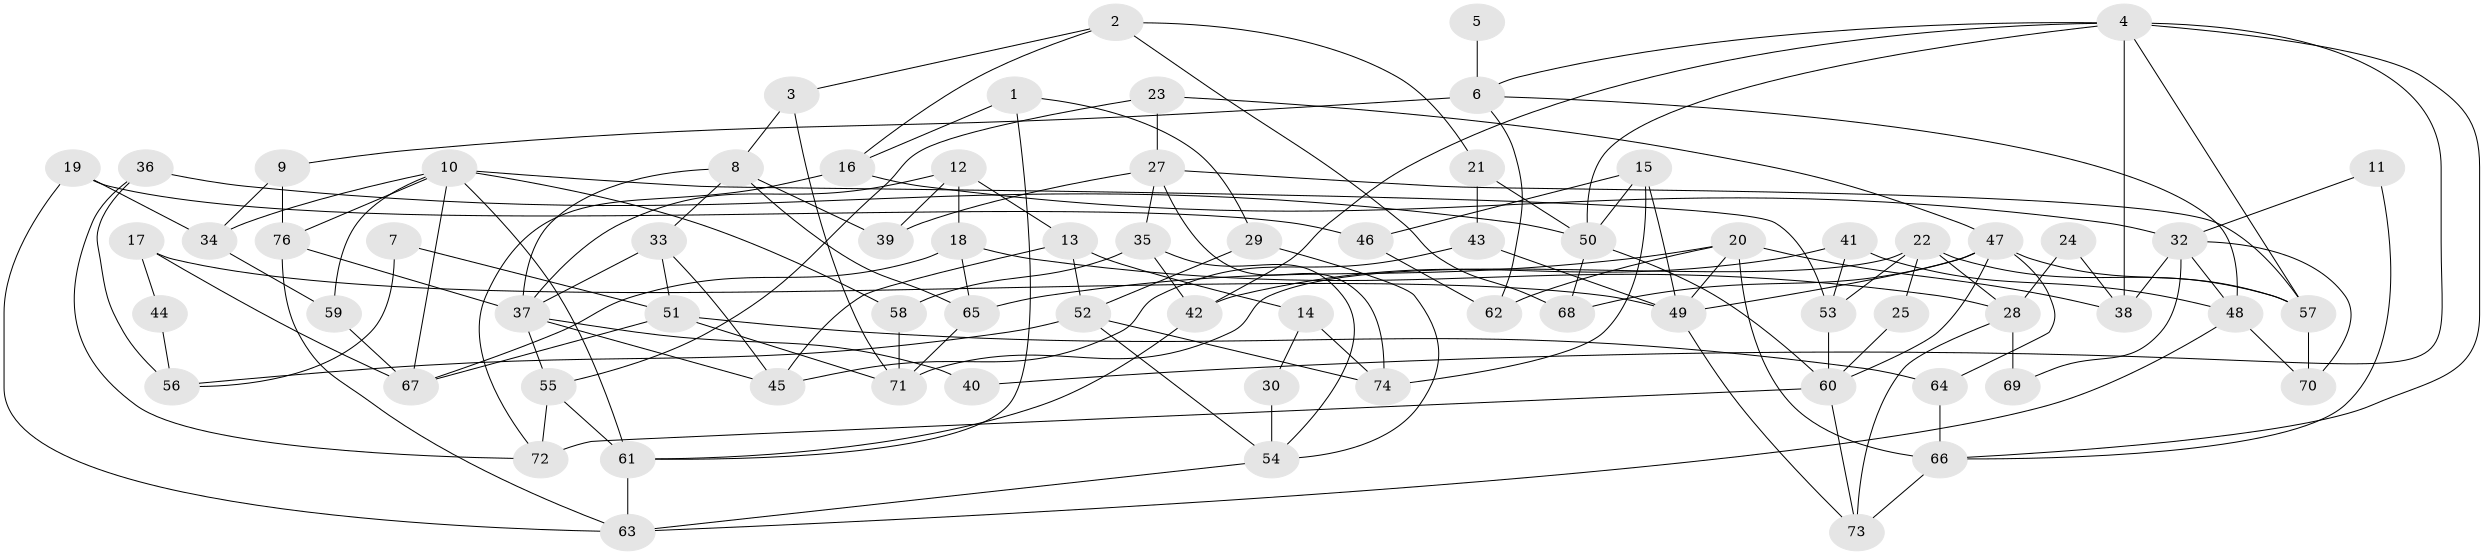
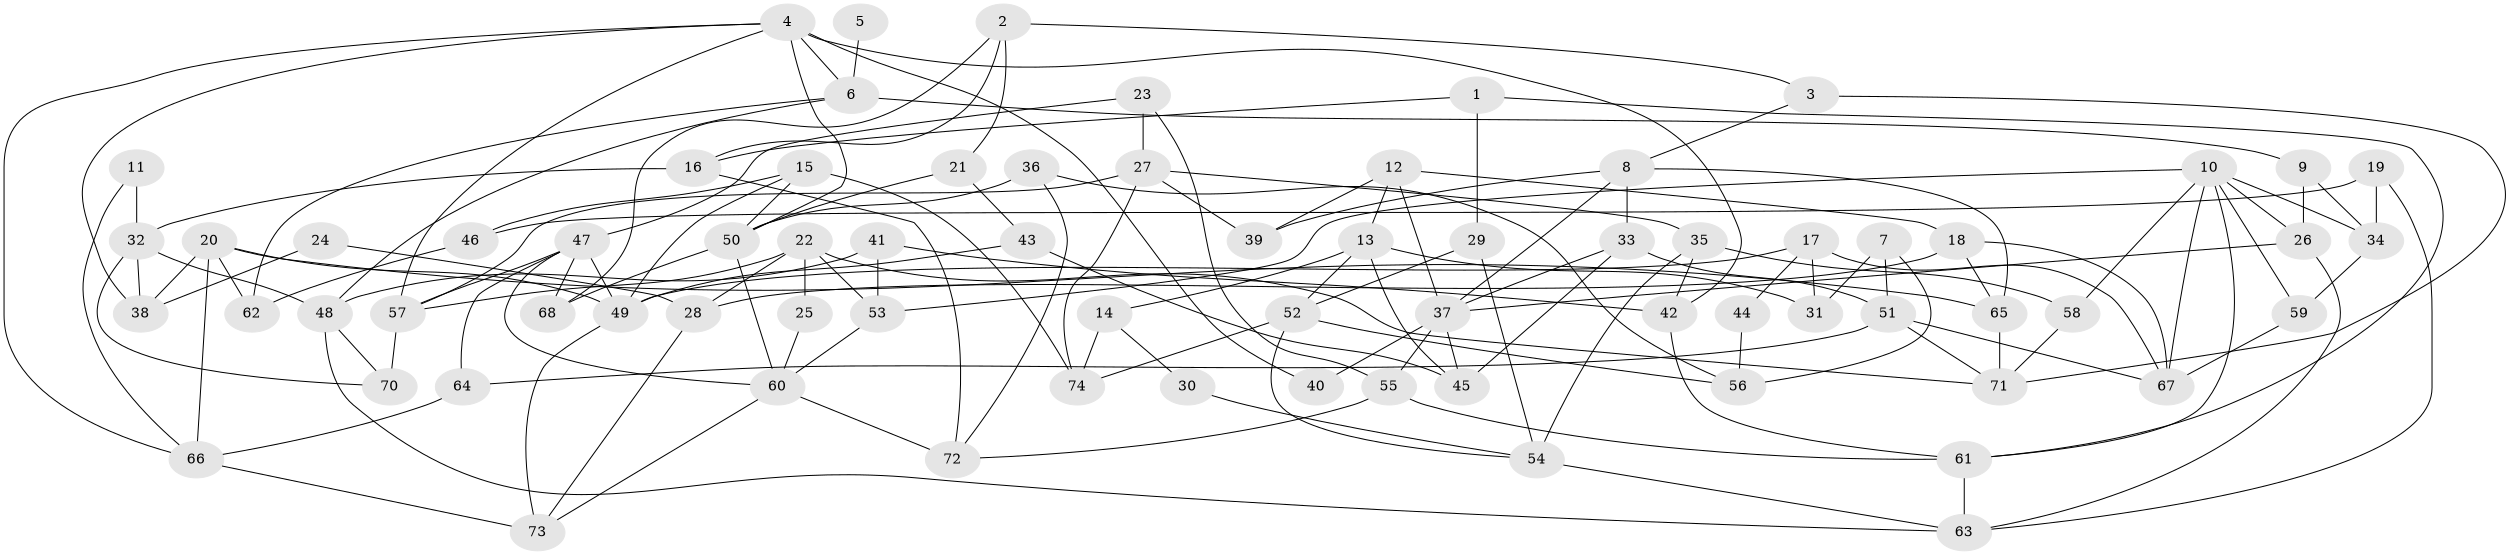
node "76": label "76" -> "26"
node "31": added
node "69": removed
